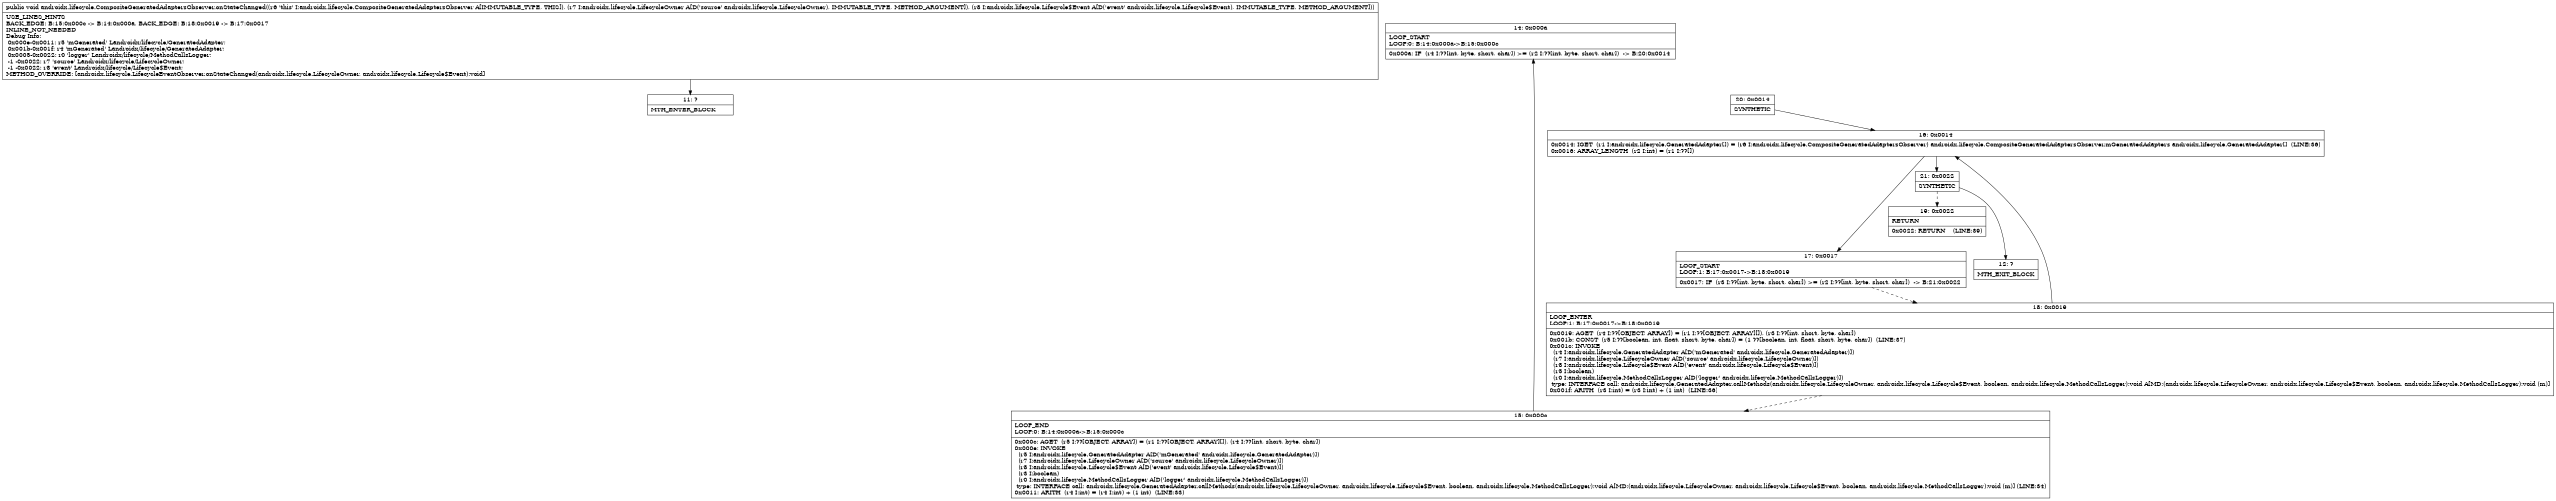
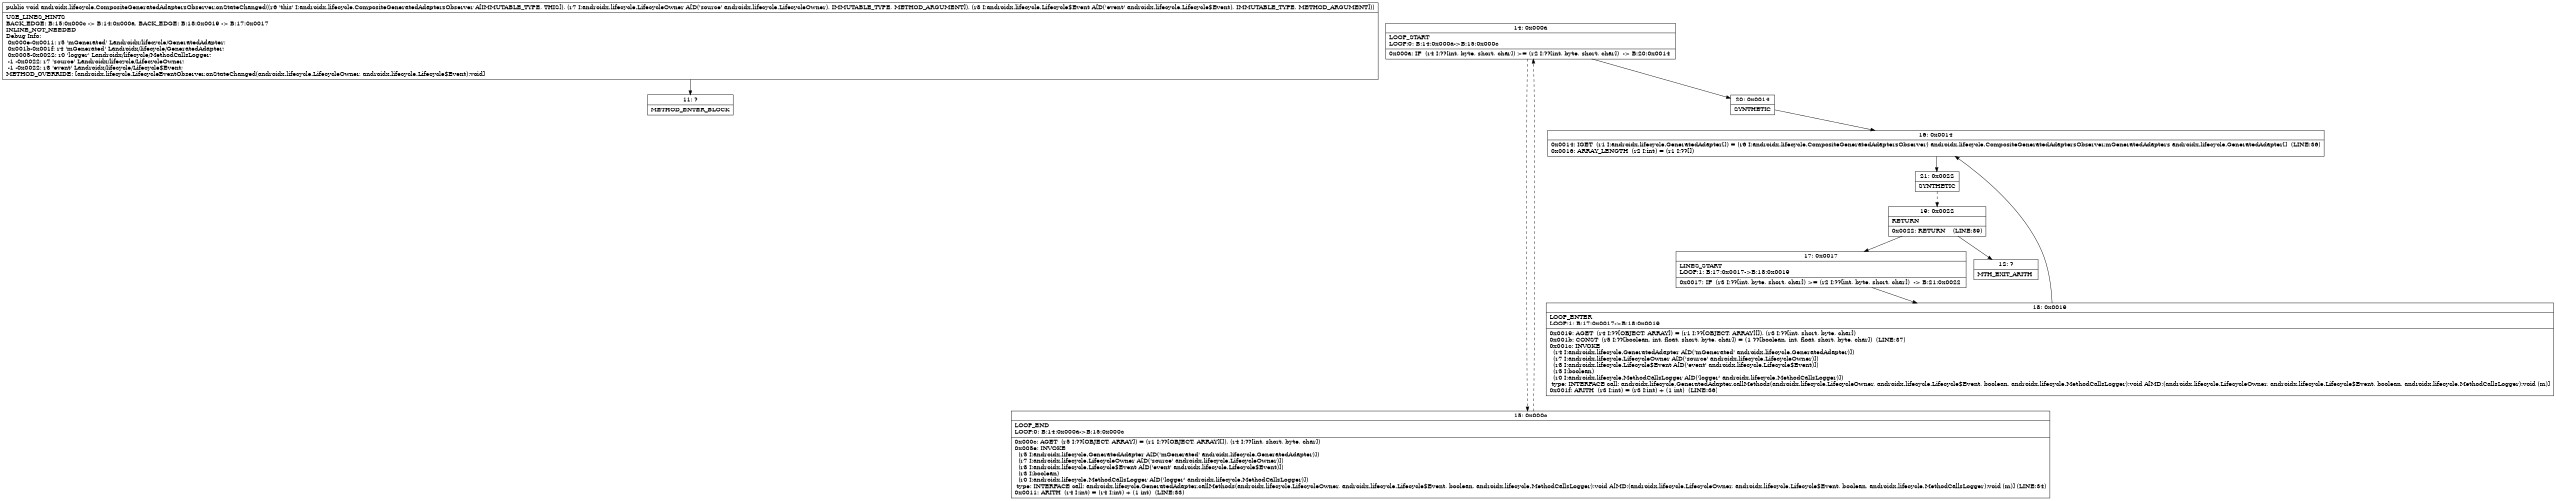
edge "14: 0x000a" -> "20: 0x0014": added
node "11: ?": text "MTH_ENTER_BLOCK" -> "METHOD_ENTER_BLOCK"
edge "16: 0x0014" -> "17: 0x0017": now "19: 0x0022" -> "17: 0x0017"
edge "21: 0x0022" -> "12: ?": now "19: 0x0022" -> "12: ?"
edge "15: 0x000c" -> "14: 0x000a": style solid -> dashed
node "17: 0x0017": text "LOOP_START" -> "LINES_START"
node "12: ?": text "MTH_EXIT_BLOCK" -> "MTH_EXIT_ARITH"
edge "17: 0x0017" -> "18: 0x0019": style dashed -> solid
edge "18: 0x0019" -> "15: 0x000c": now "14: 0x000a" -> "15: 0x000c"
node "15: 0x000c": text "0x000e: INVOKE" -> "0x005e: INVOKE"
